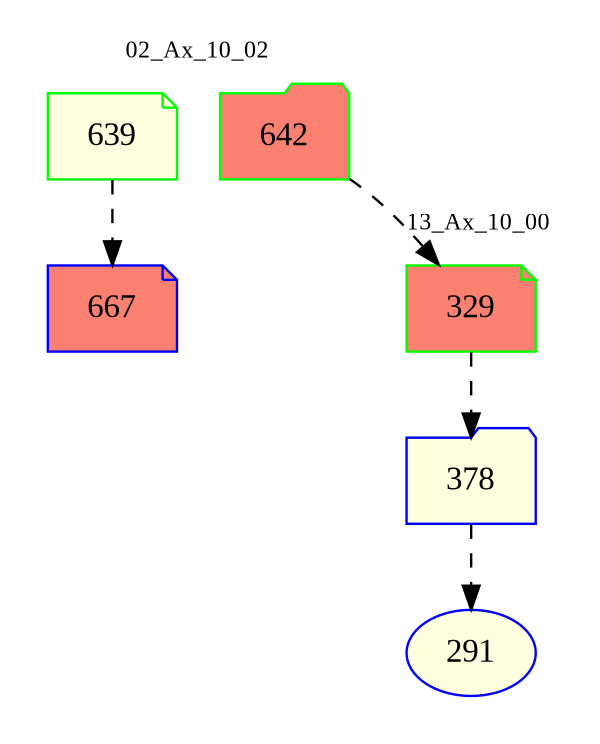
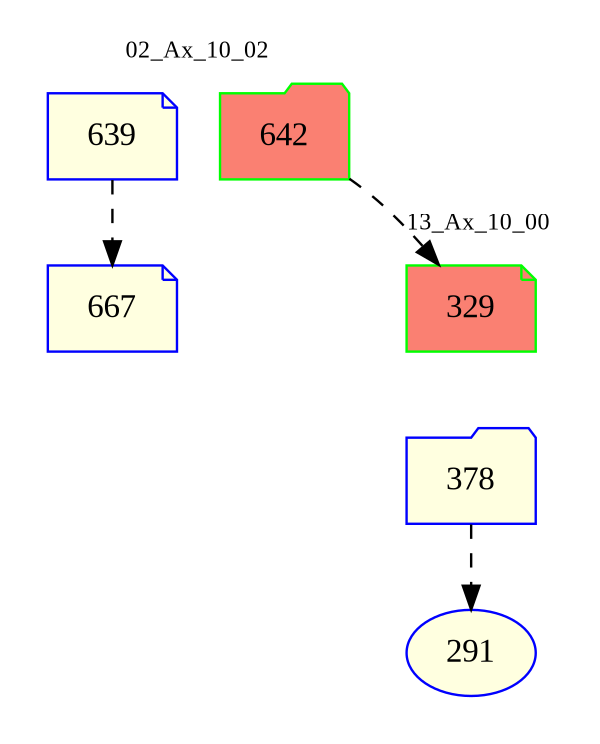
node "639": color green -> blue
node "667": fillcolor salmon -> lightyellow
edge "329" -> "378": removed
